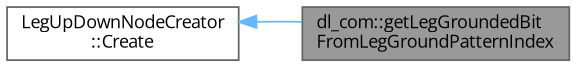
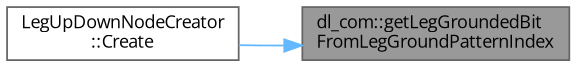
edge "dl_com::getLegGroundedBit FromLegGroundPatternIndex" -> "LegUpDownNodeCreator ::Create": reversed
